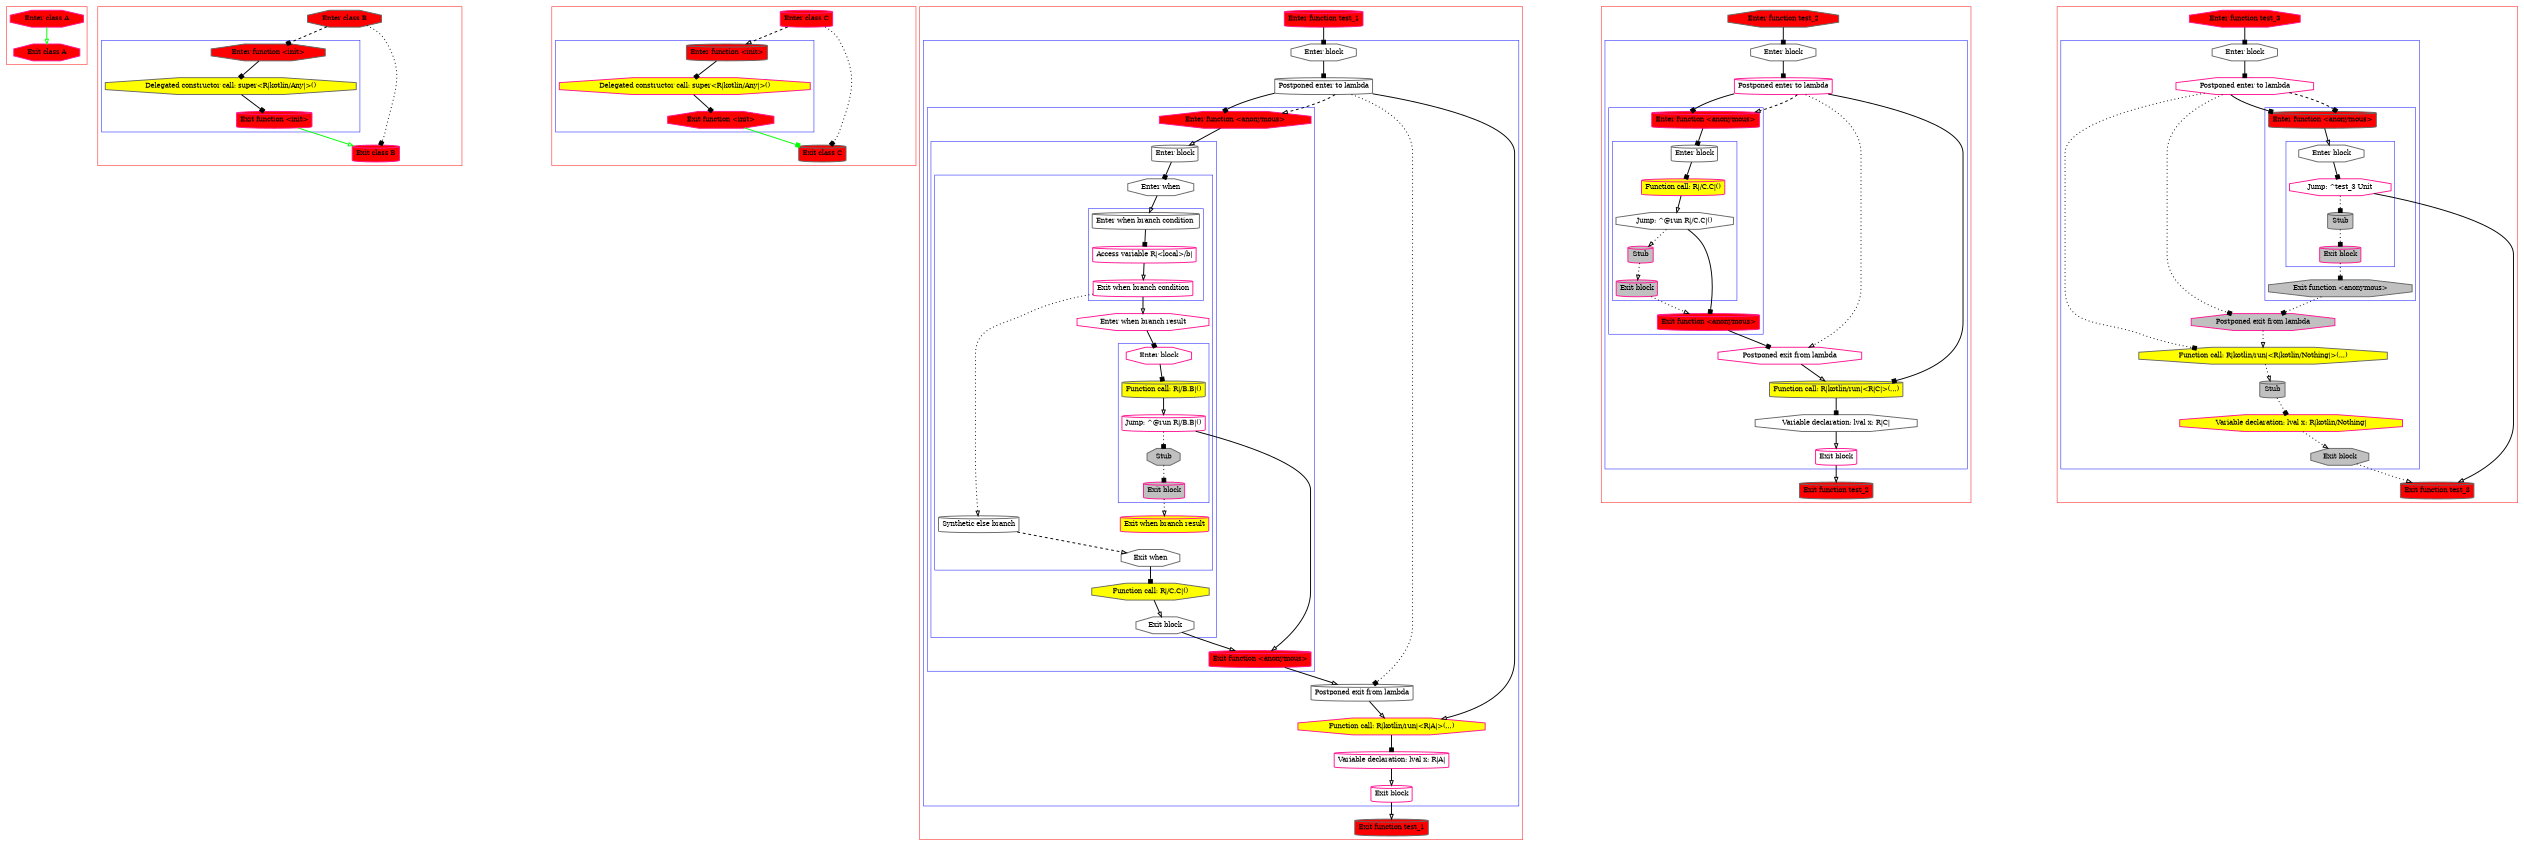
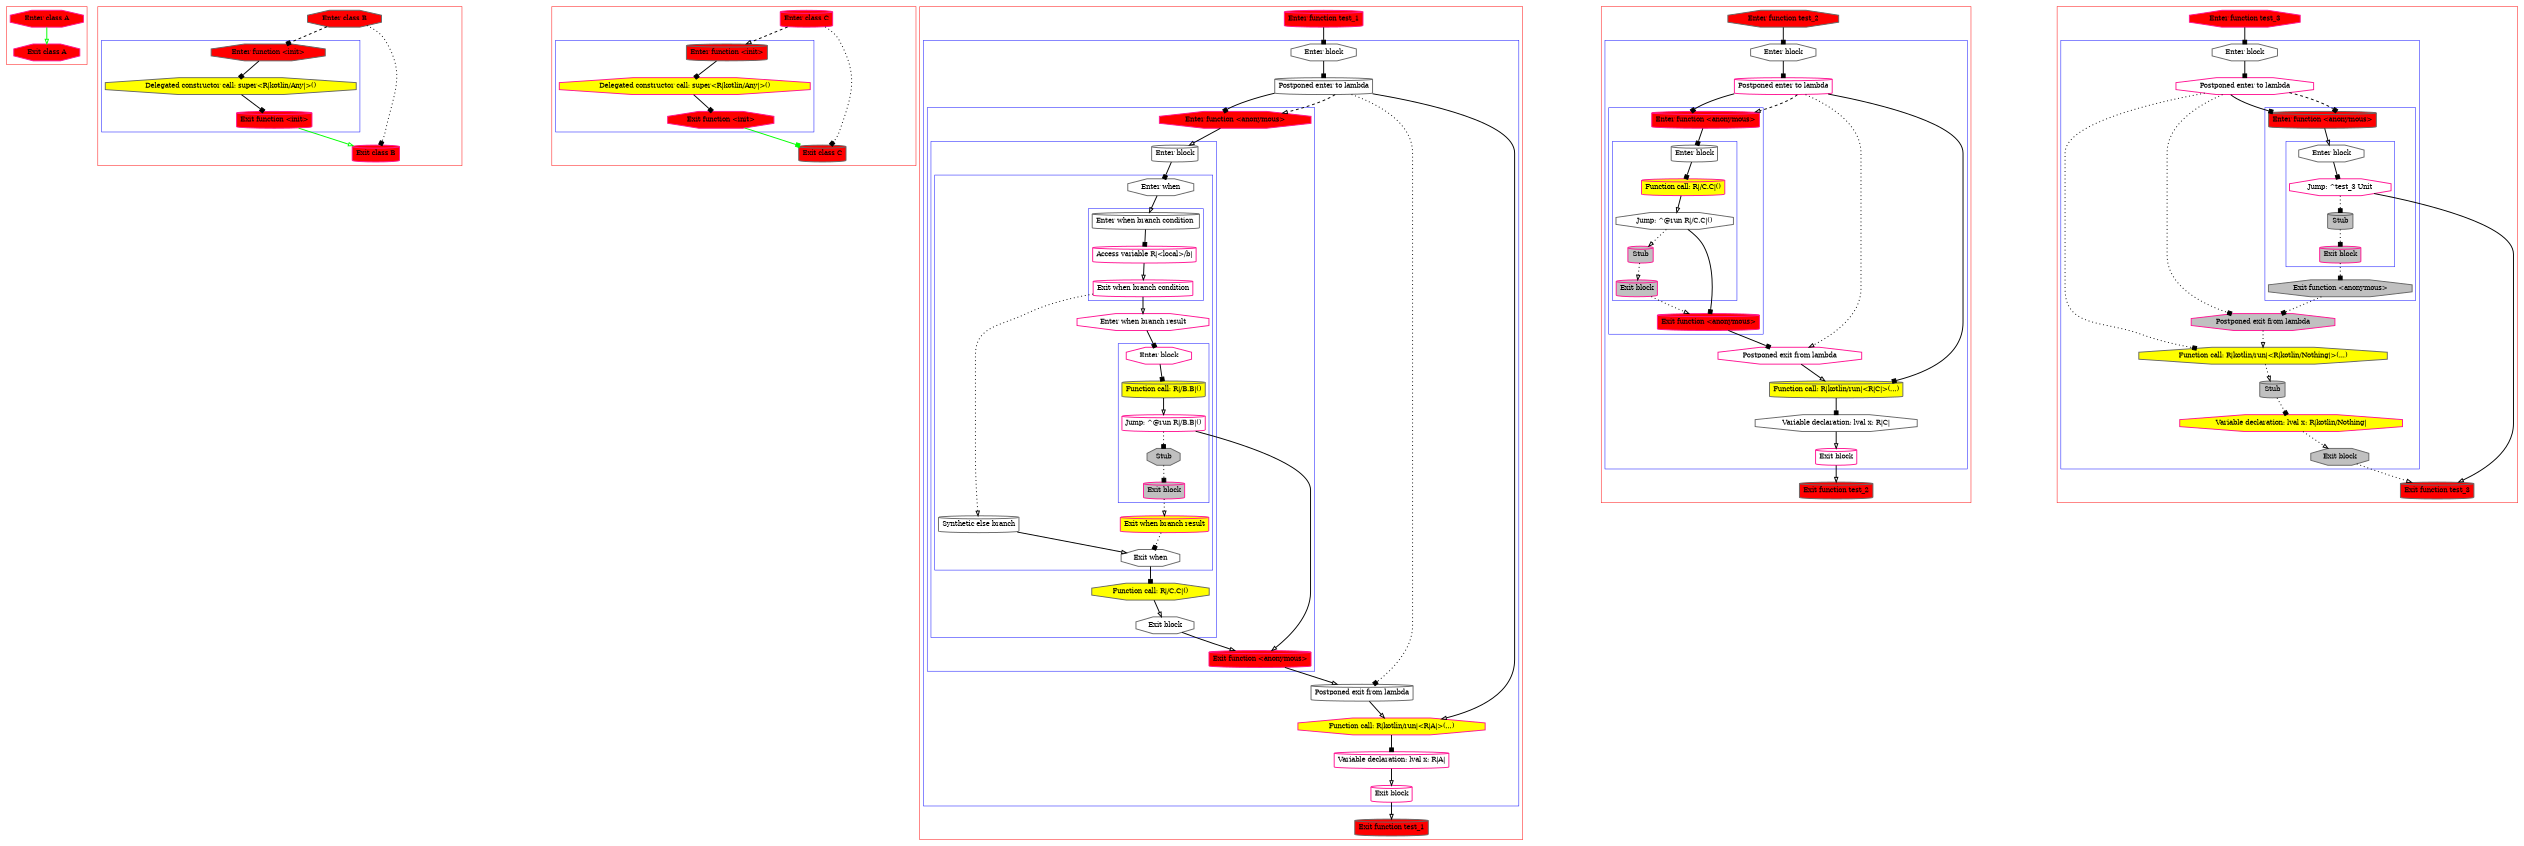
edge "Exit when branch result" -> "Exit when": added
edge "Synthetic else branch" -> "Exit when": style dashed -> solid
